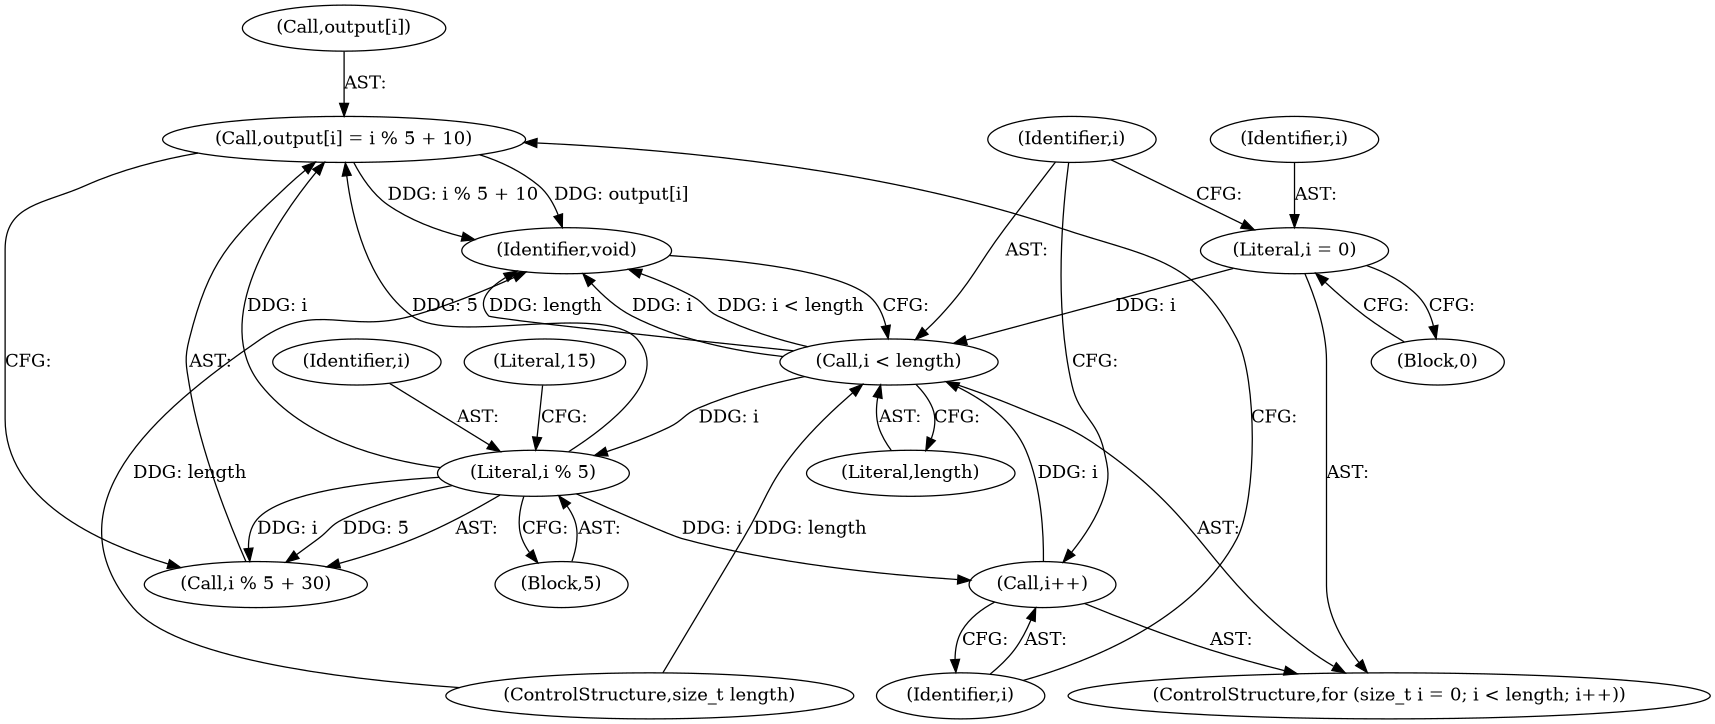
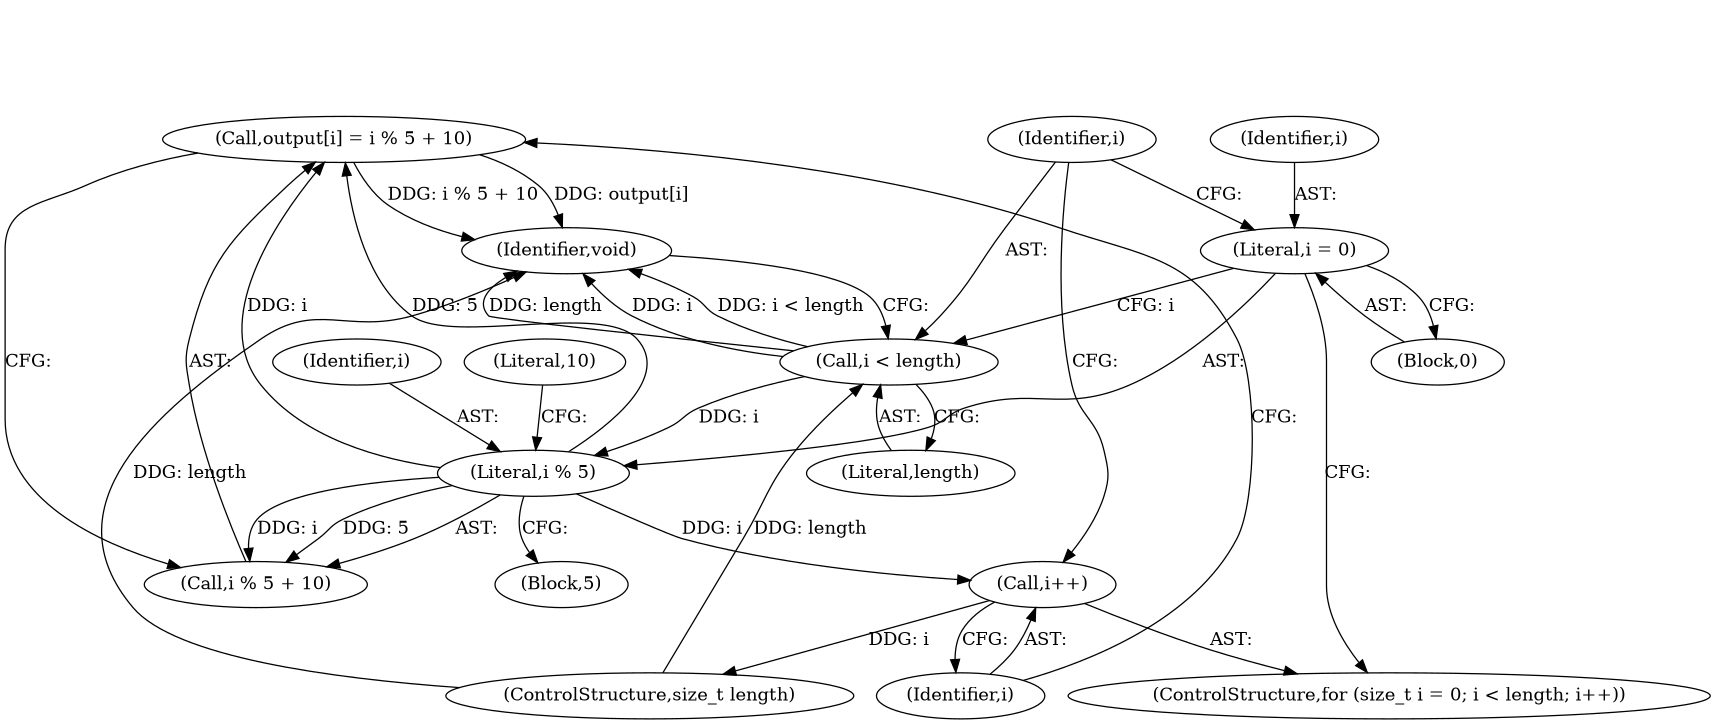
node "(Call,output[i])": removed
edge "(Literal,i = 0)" -> "(Call,i < length)": label "DDG: i" -> "CFG: i"
edge "(Block,0)" -> "(Literal,i = 0)": label "CFG: " -> "AST: "
node "(Literal,15)": label "(Literal,15)" -> "(Literal,10)"
edge "(Call,i++)" -> "(Call,i < length)": now "(Call,i++)" -> "(ControlStructure,size_t length)"
edge "(Literal,i = 0)" -> "(ControlStructure,for (size_t i = 0; i < length; i++))": label "AST: " -> "CFG: "
edge "(Call,i < length)" -> "(ControlStructure,for (size_t i = 0; i < length; i++))": removed, label "AST:"
edge "(Block,5)" -> "(Literal,i % 5)": now "(Literal,i = 0)" -> "(Literal,i % 5)"
node "(Call,i % 5 + 30)": label "(Call,i % 5 + 30)" -> "(Call,i % 5 + 10)"
